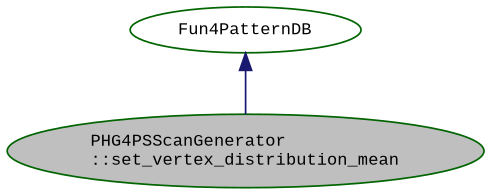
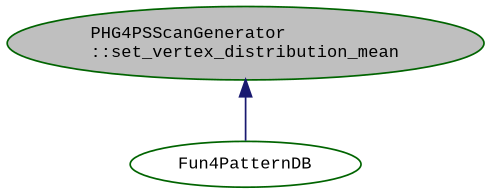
edge "PHG4PSScanGenerator ::set_vertex_distribution_mean" -> "Fun4PatternDB": reversed
